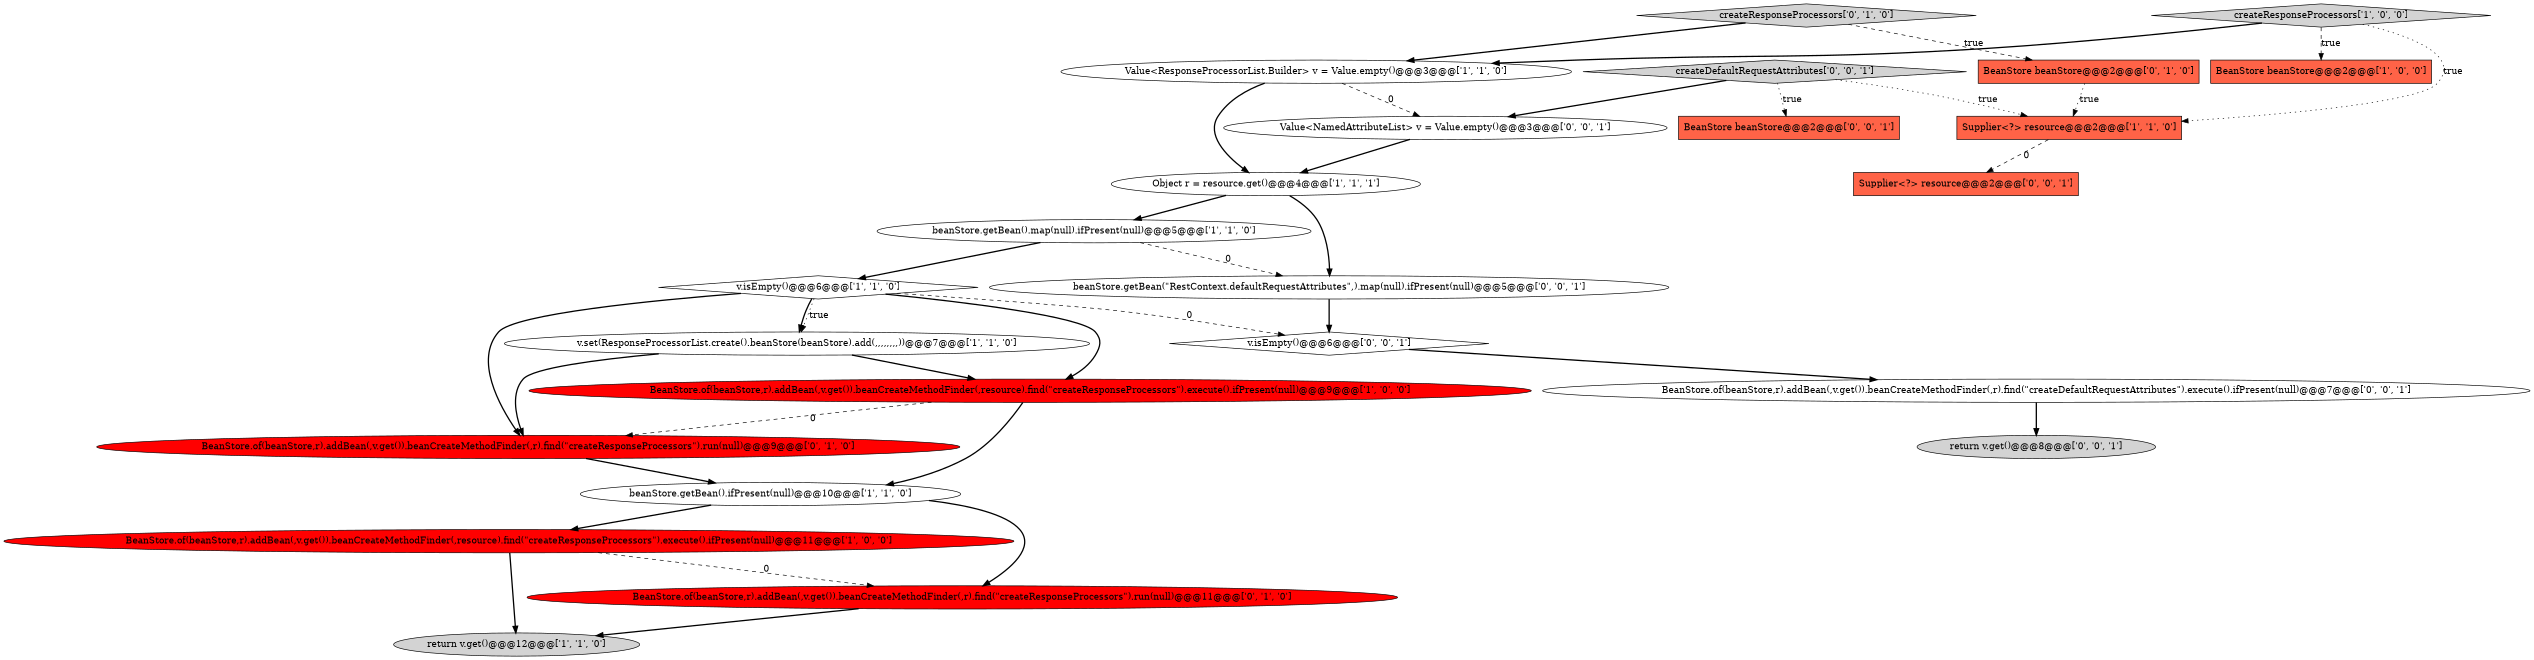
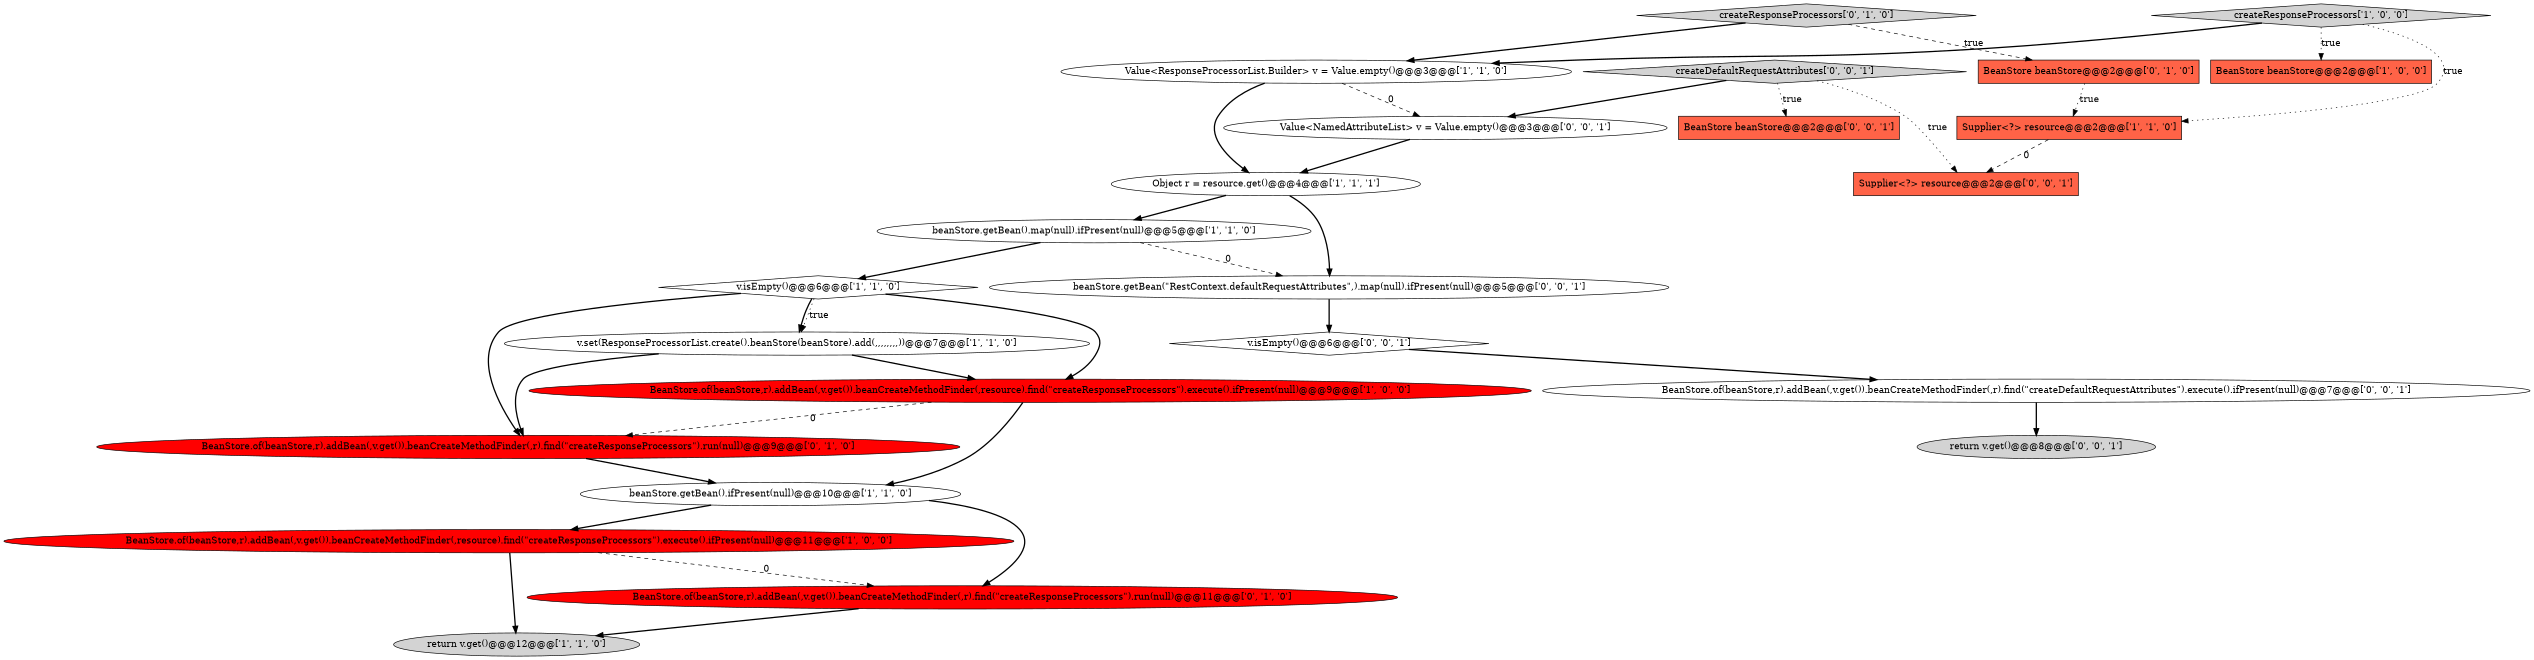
edge "createResponseProcessors['1', '0', '0']" -> "BeanStore beanStore@@@2@@@['1', '0', '0']": style dashed -> dotted
edge "createDefaultRequestAttributes['0', '0', '1']" -> "Supplier<?> resource@@@2@@@['1', '1', '0']": now "createDefaultRequestAttributes['0', '0', '1']" -> "Supplier<?> resource@@@2@@@['0', '0', '1']"
edge "v.isEmpty()@@@6@@@['1', '1', '0']" -> "v.isEmpty()@@@6@@@['0', '0', '1']": removed, label "0"
